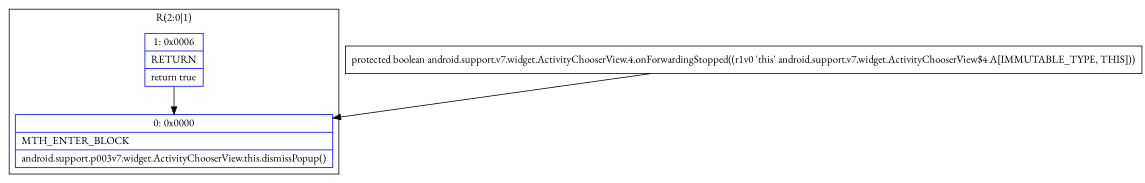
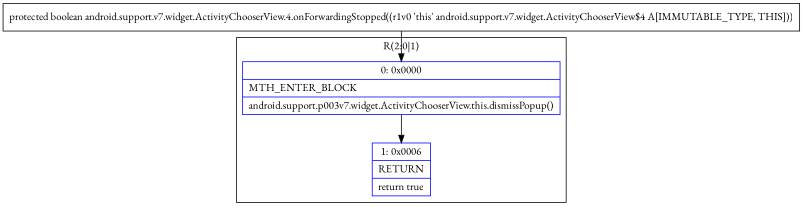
edge "1: 0x0006" -> "0: 0x0000": reversed
